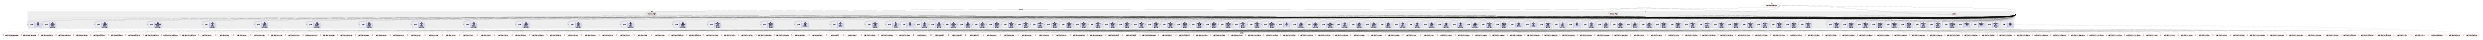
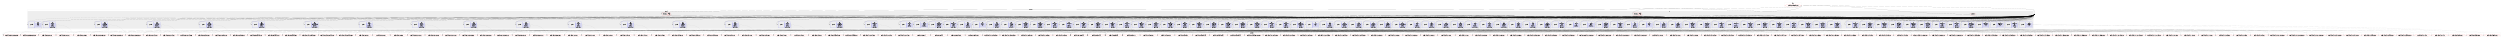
node "portage://kde-apps/akonadi-contacts-23.08.5": added
node "portage://kde-frameworks/kconfig-6.6.0": label "portage://kde-frameworks/kconfig-6.6.0" -> "portage://kde-frameworks/highlighting-6.6.0"
node "portage://kde-frameworks/kguiaddons-6.6.0": label "portage://kde-frameworks/kguiaddons-6.6.0" -> "portage://libgravatar-frameworks/kguiaddons-6.6.0"
node "portage://kde-frameworks/knotifications-6.5.0": label "portage://kde-frameworks/knotifications-6.5.0" -> "kcoreaddons://kde-frameworks/knotifications-6.5.0"
